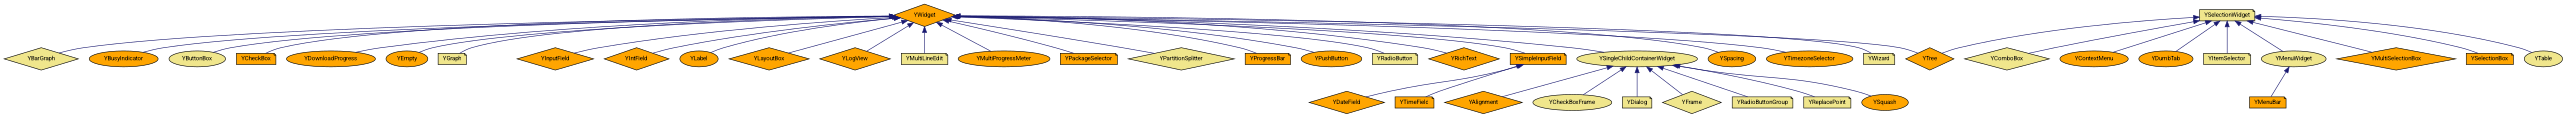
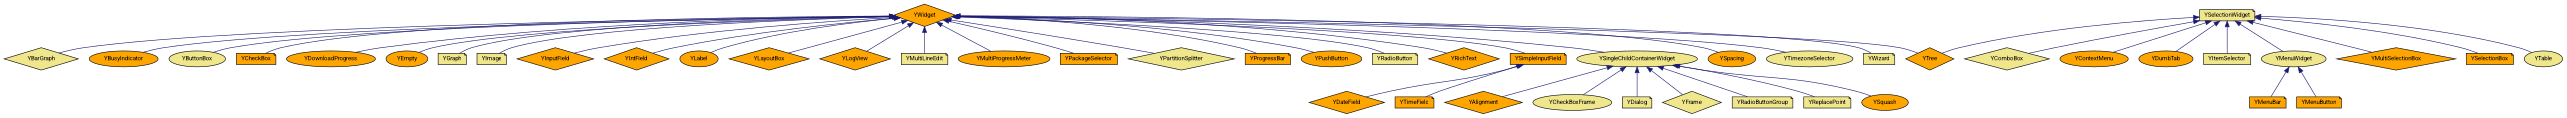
node "YImage": added
node "YTimezoneSelector": fillcolor orange -> khaki
node "YMenuButton": added
